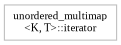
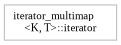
node "unordered_multimap <K, T>::iterator": label "unordered_multimap <K, T>::iterator" -> "iterator_multimap <K, T>::iterator"
